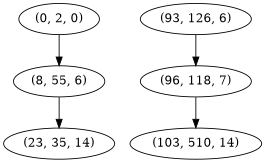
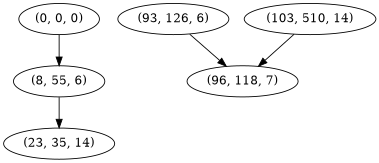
node "(0, 2, 0)": label "(0, 2, 0)" -> "(0, 0, 0)"
edge "(96, 118, 7)" -> "(103, 510, 14)": reversed
